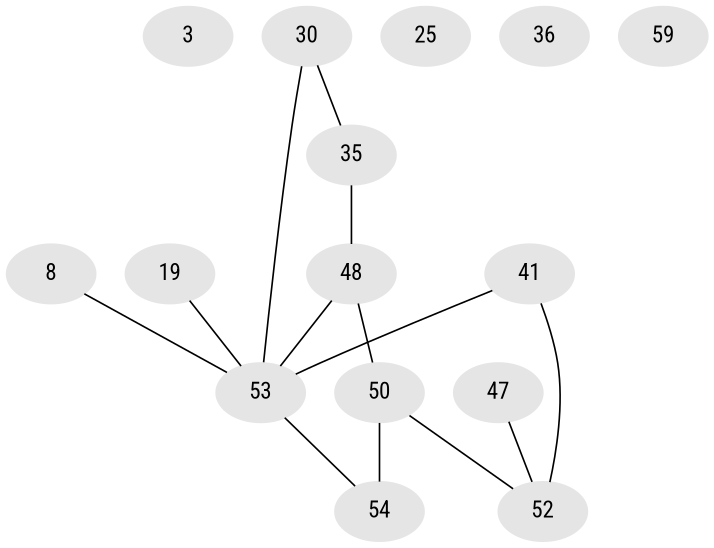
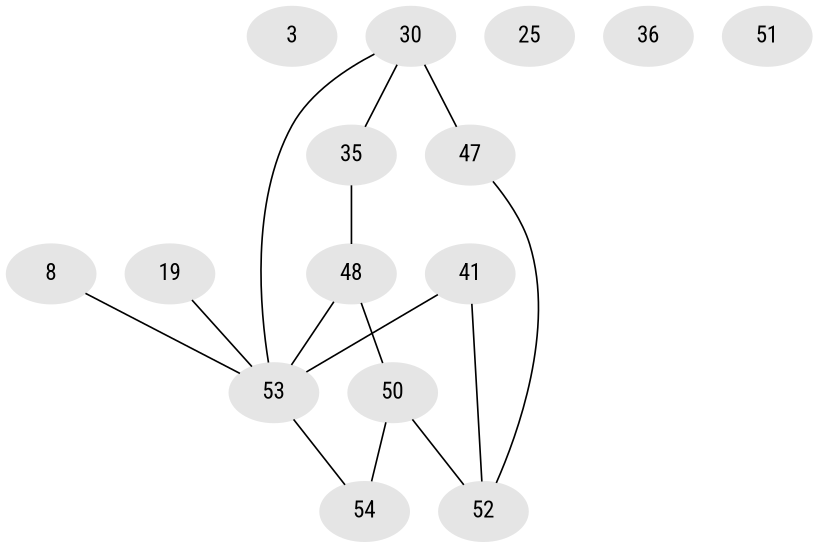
node "59": label "59" -> "51"
edge "30" -- "47": added
